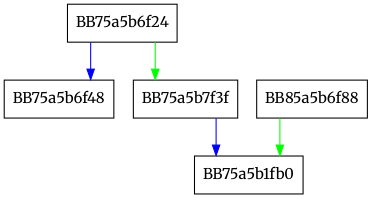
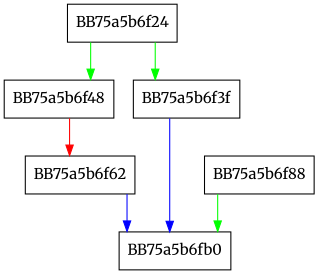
edge "BB75a5b6f24" -> "BB75a5b6f48": color blue -> green
node "BB75a5b7f3f": label "BB75a5b7f3f" -> "BB75a5b6f3f"
node "BB85a5b6f88": label "BB85a5b6f88" -> "BB75a5b6f88"
node "BB75a5b6f62": added
node "BB75a5b1fb0": label "BB75a5b1fb0" -> "BB75a5b6fb0"
